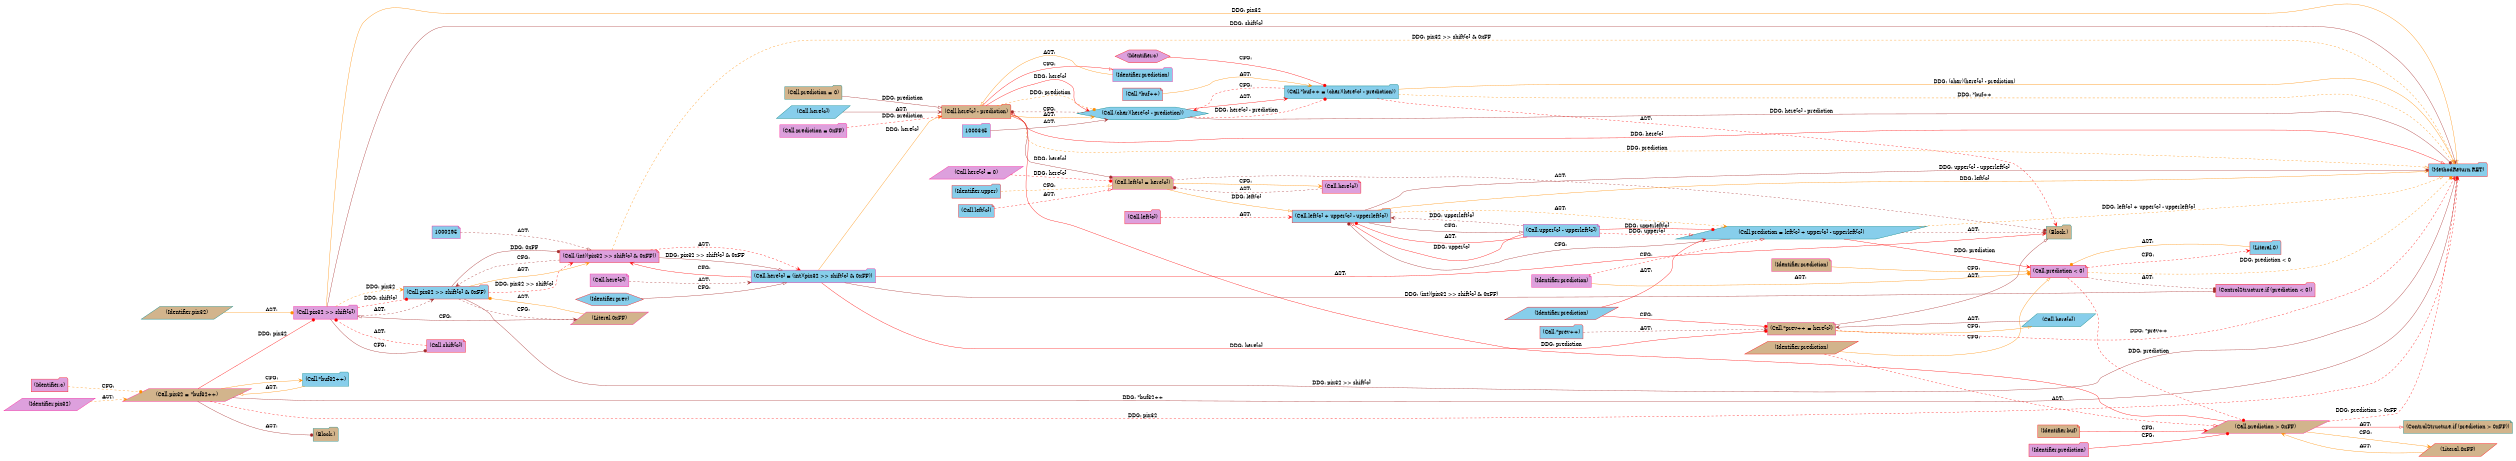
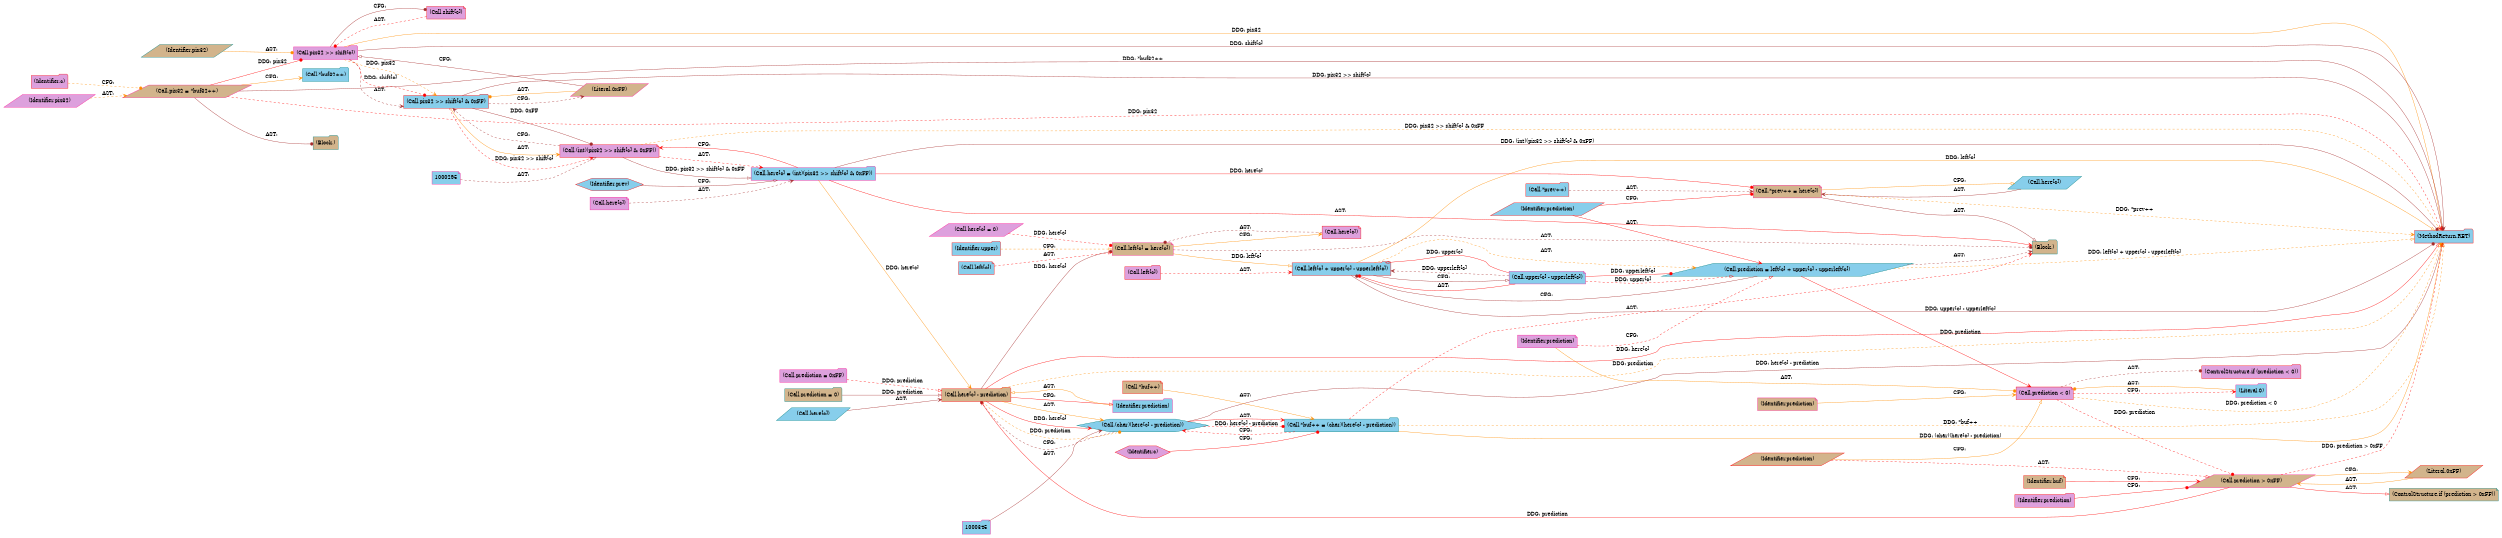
node "(Call,*buf++)": fillcolor skyblue -> tan
node "(Literal,0)": color red -> deeppink
edge "(Call,here[c] = (int)(pix32 >> shift[c] & 0xFF))" -> "(ControlStructure,if (prediction < 0))": now "(Call,here[c] = (int)(pix32 >> shift[c] & 0xFF))" -> "(MethodReturn,RET)"
edge "(Call,*prev++ = here[c])" -> "(MethodReturn,RET)": color red -> darkorange
edge "(Call,*buf32++)" -> "(Call,pix32 = *buf32++)": removed, label "AST:"
